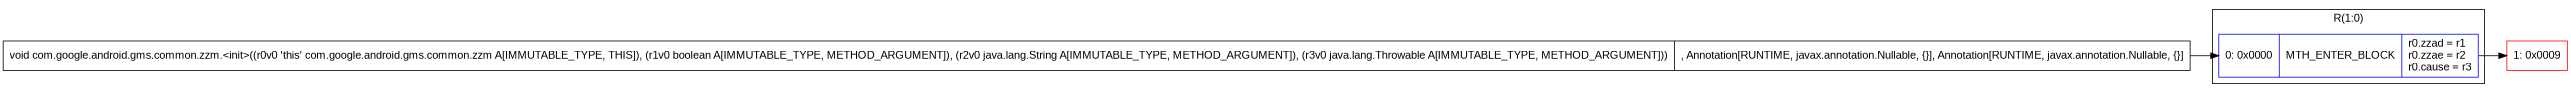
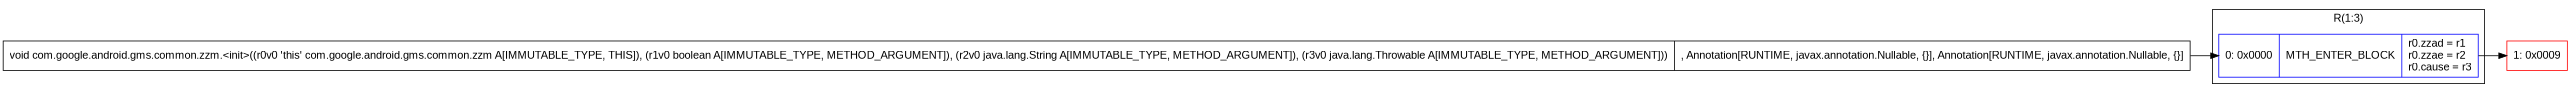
cluster "R(1:0)": label "R(1:0)" -> "R(1:3)"
